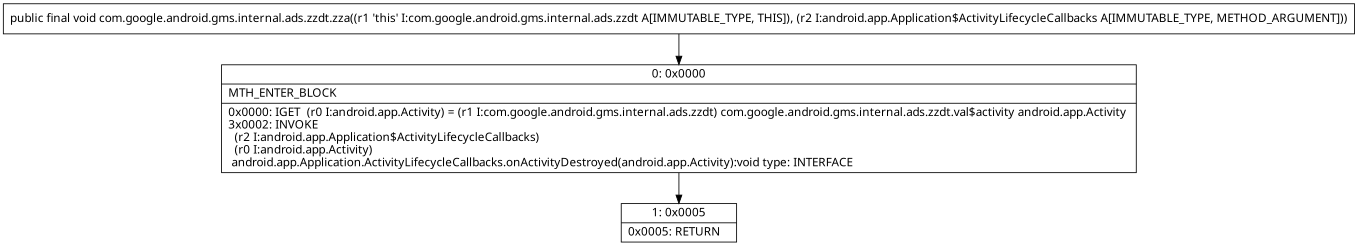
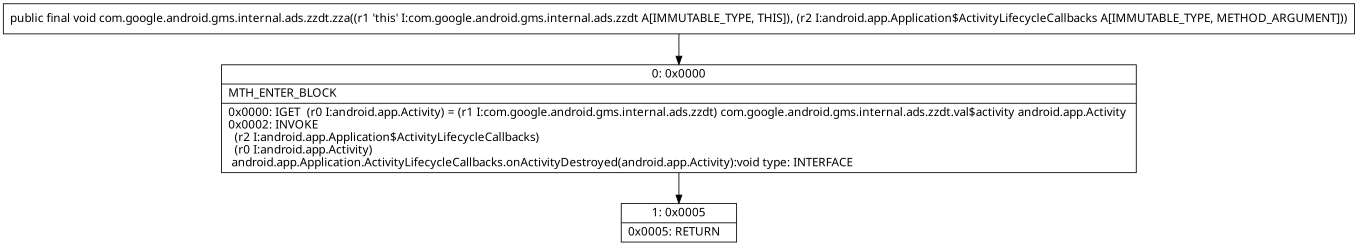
node "0: 0x0000": text "3x0002: INVOKE" -> "0x0002: INVOKE"
